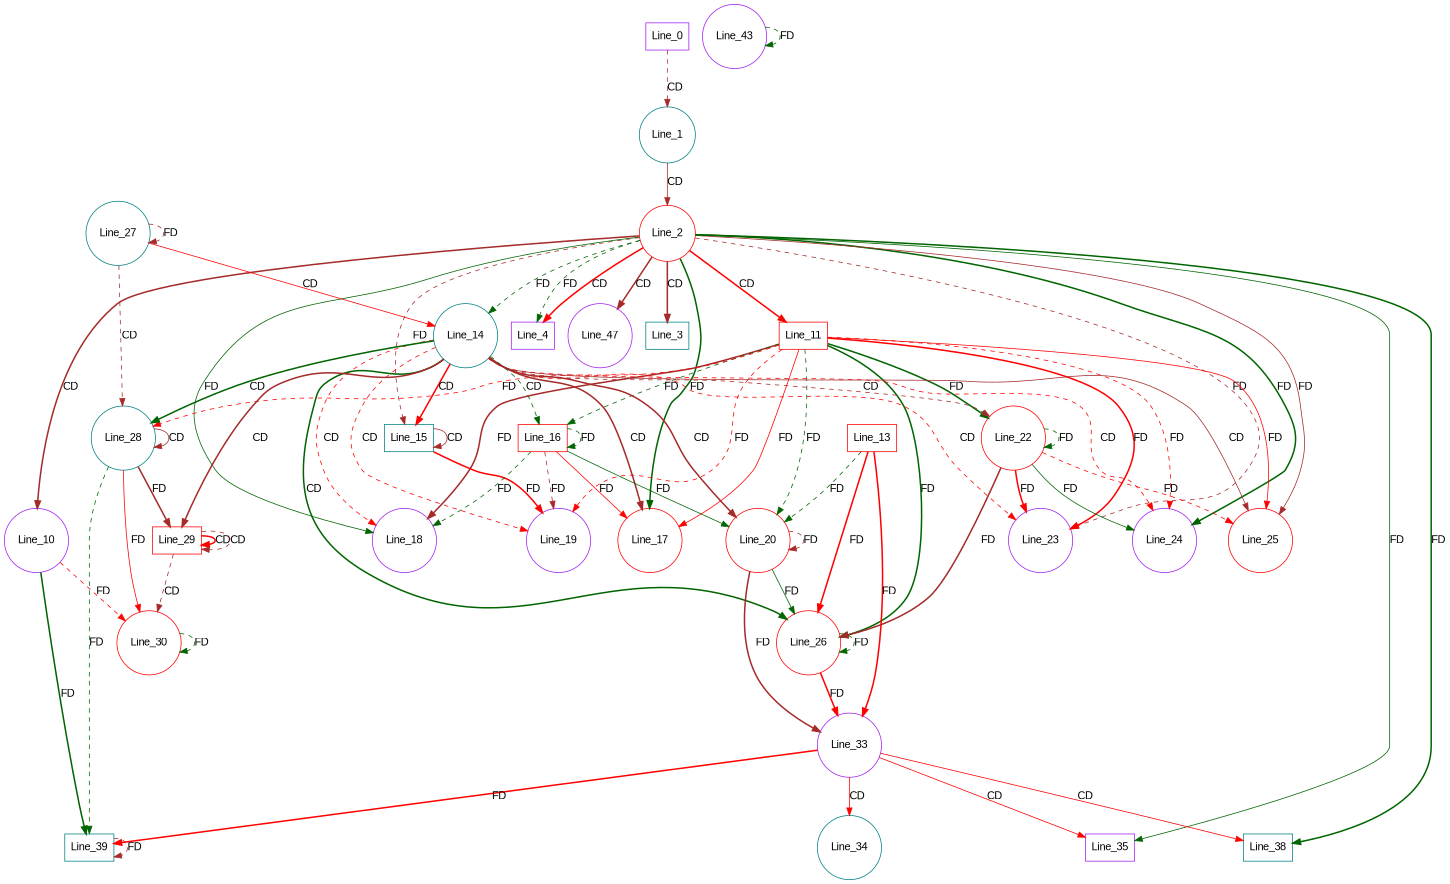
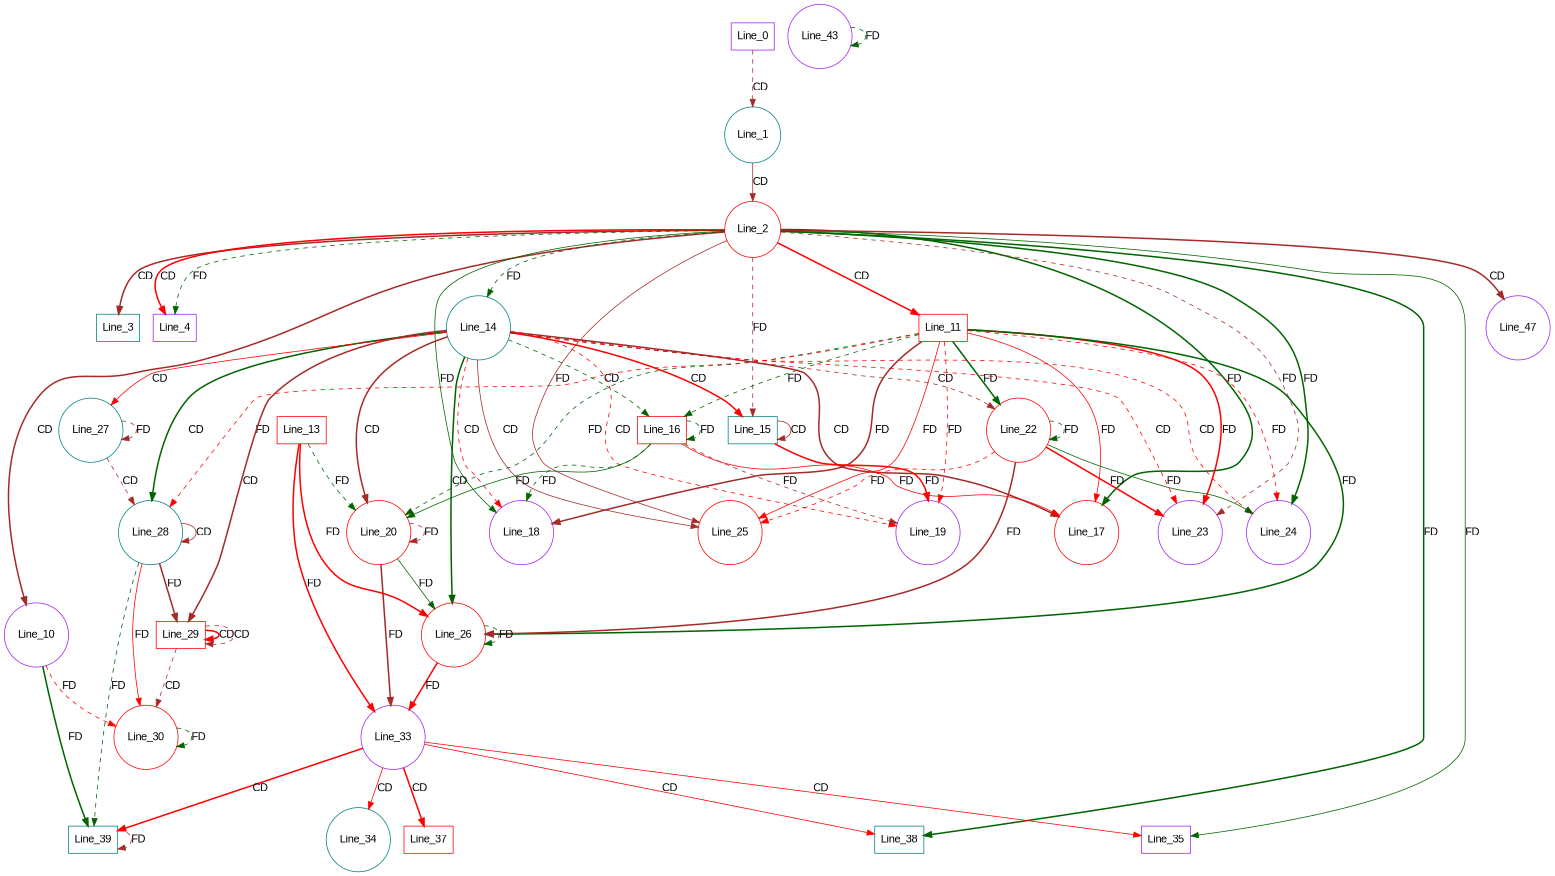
edge "Line_27" -> "Line_14": reversed
edge "Line_33" -> "Line_39": label "FD" -> "CD"
node "Line_37": added
